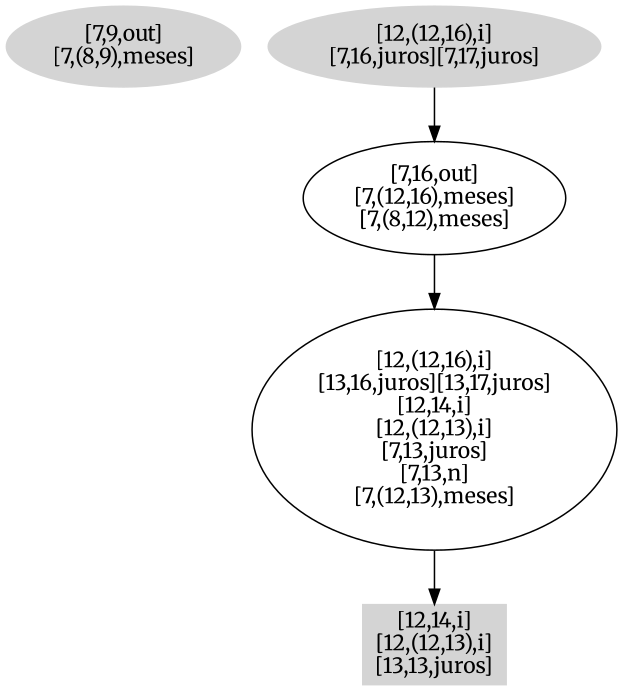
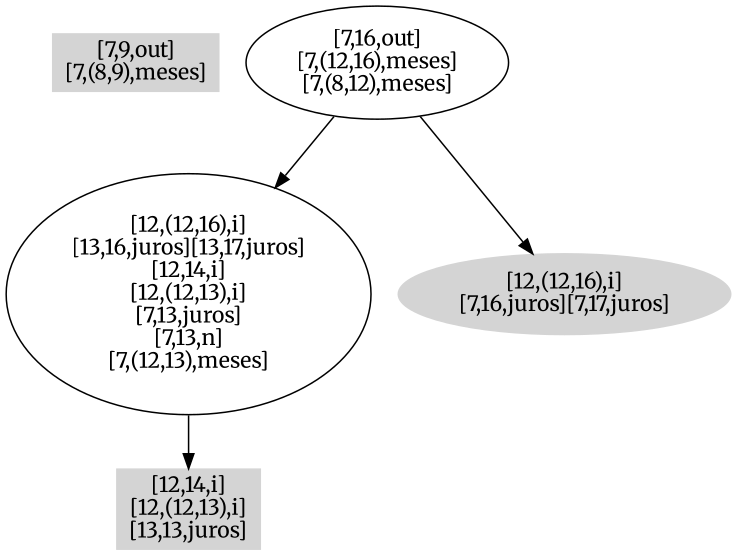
node "[7,9,out] [7,(8,9),meses]": shape ellipse -> box
edge "[12,(12,16),i] [7,16,juros][7,17,juros]" -> "[7,16,out] [7,(12,16),meses] [7,(8,12),meses]": reversed
